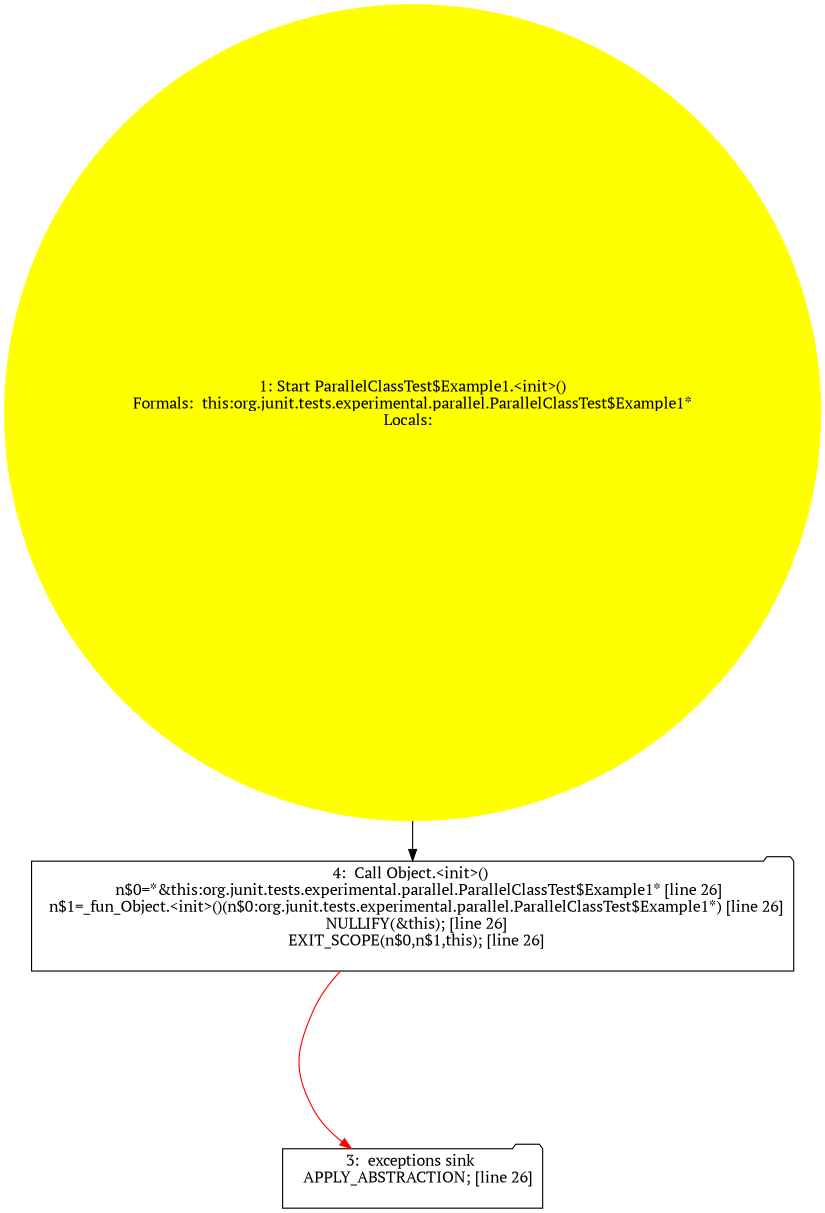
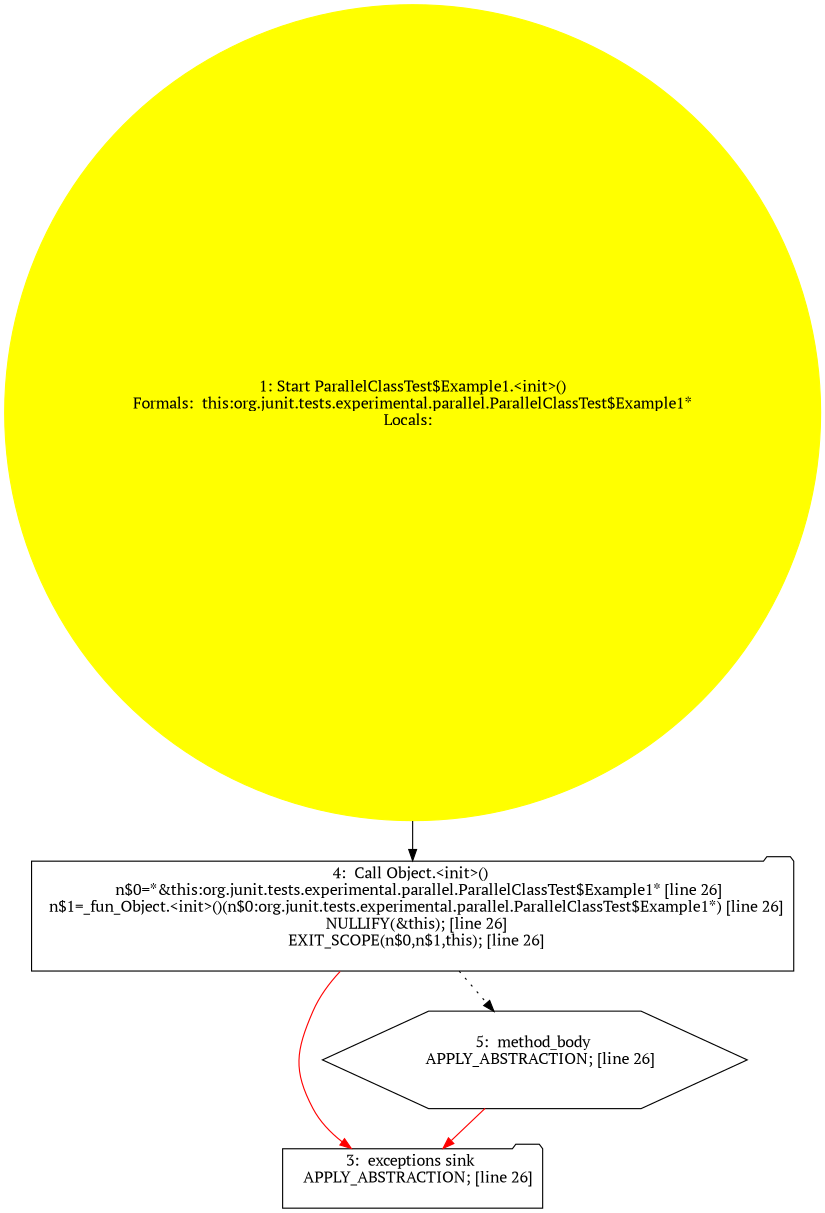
node "5:  method_body APPLY_ABSTRACTION; [line 26]": added
